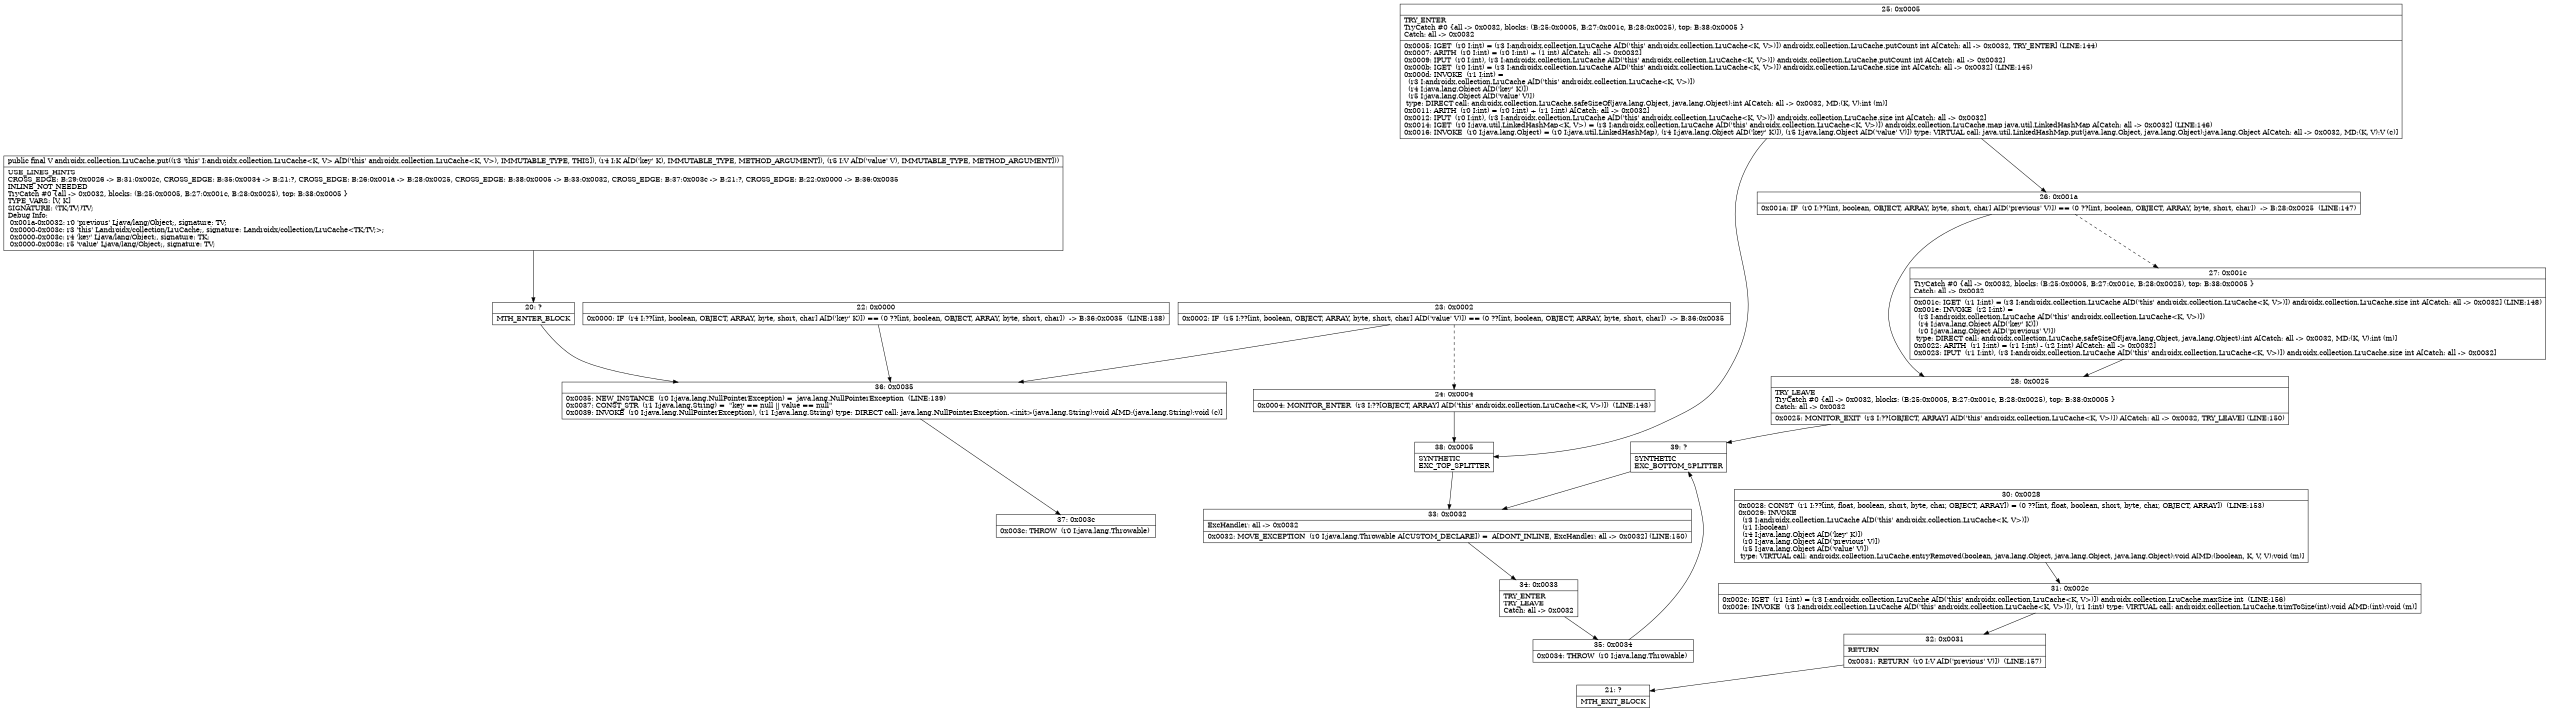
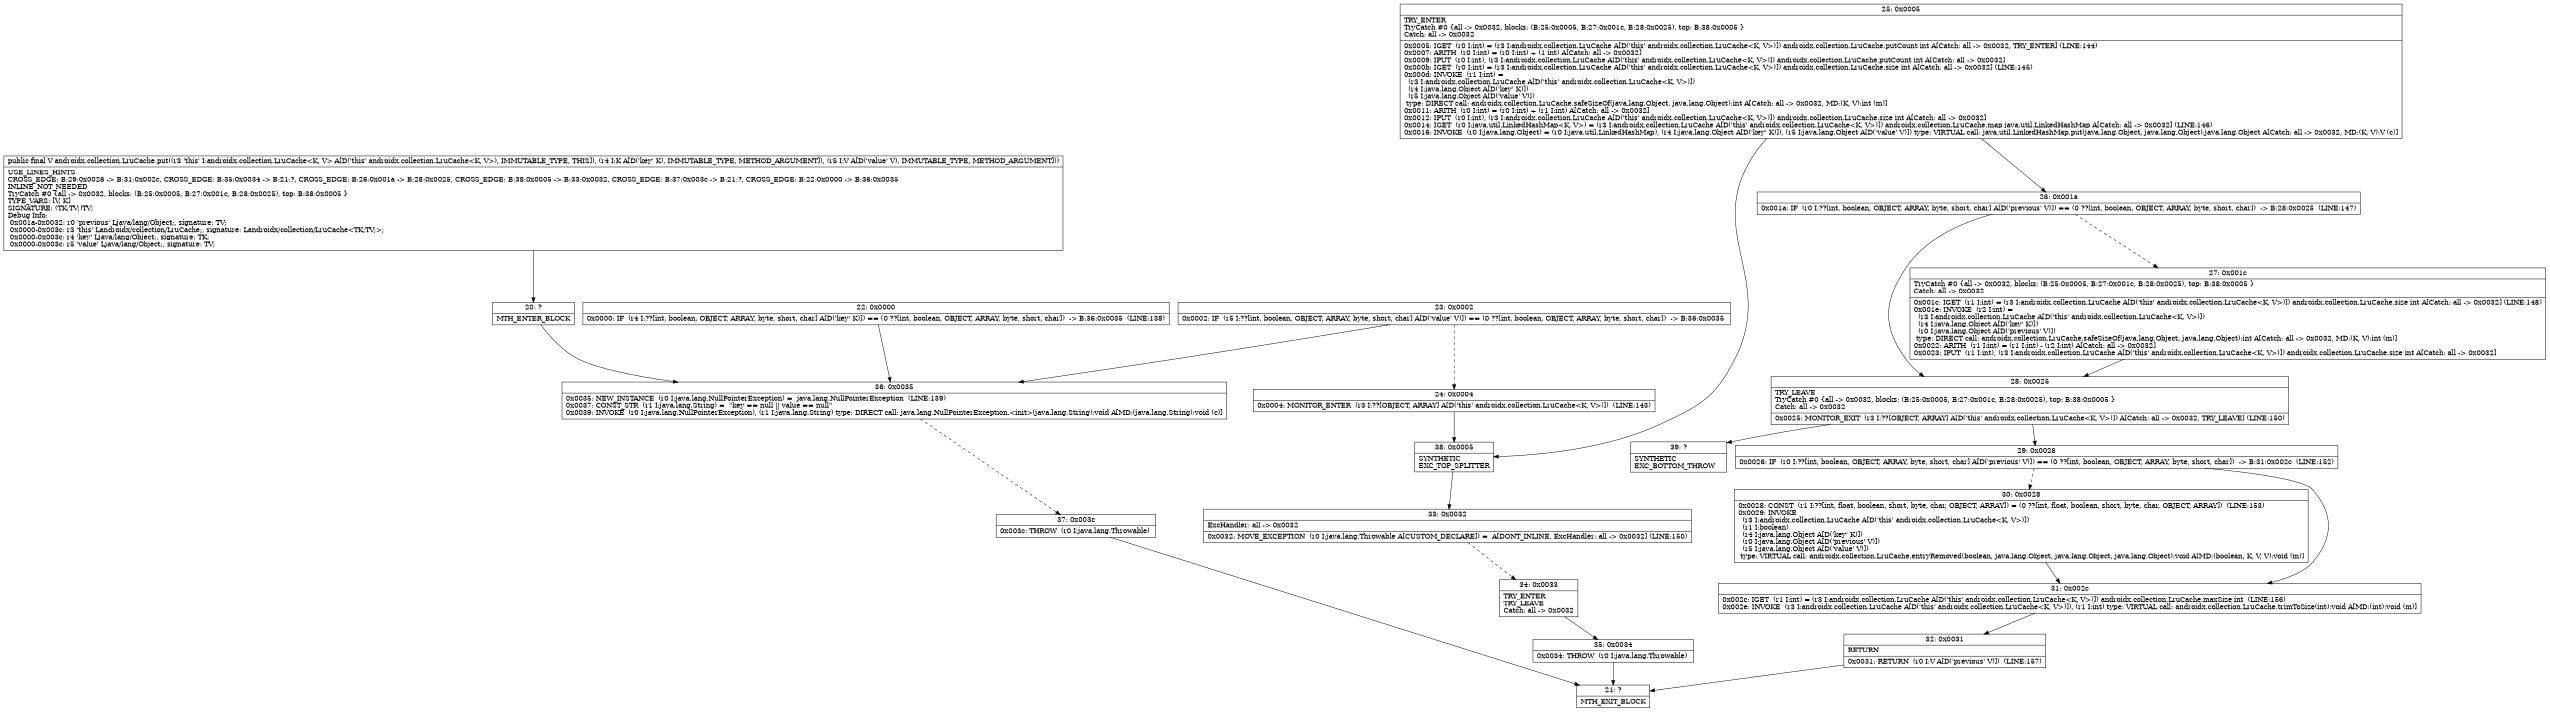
node "29: 0x0026": added
edge "36: 0x0035" -> "37: 0x003c": style solid -> dashed
node "39: ?": text "EXC_BOTTOM_SPLITTER" -> "EXC_BOTTOM_THROW"
edge "39: ?" -> "33: 0x0032": removed
edge "33: 0x0032" -> "34: 0x0033": style solid -> dashed
edge "35: 0x0034" -> "39: ?": now "35: 0x0034" -> "21: ?"
edge "37: 0x003c" -> "21: ?": added
